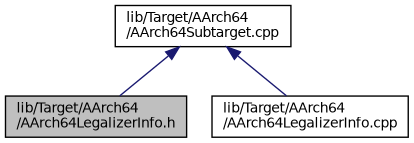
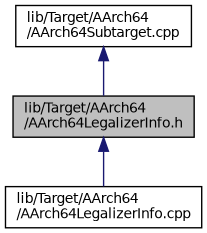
edge "lib/Target/AArch64 /AArch64LegalizerInfo.cpp" -> "lib/Target/AArch64 /AArch64Subtarget.cpp": now "lib/Target/AArch64 /AArch64LegalizerInfo.cpp" -> "lib/Target/AArch64 /AArch64LegalizerInfo.h"
